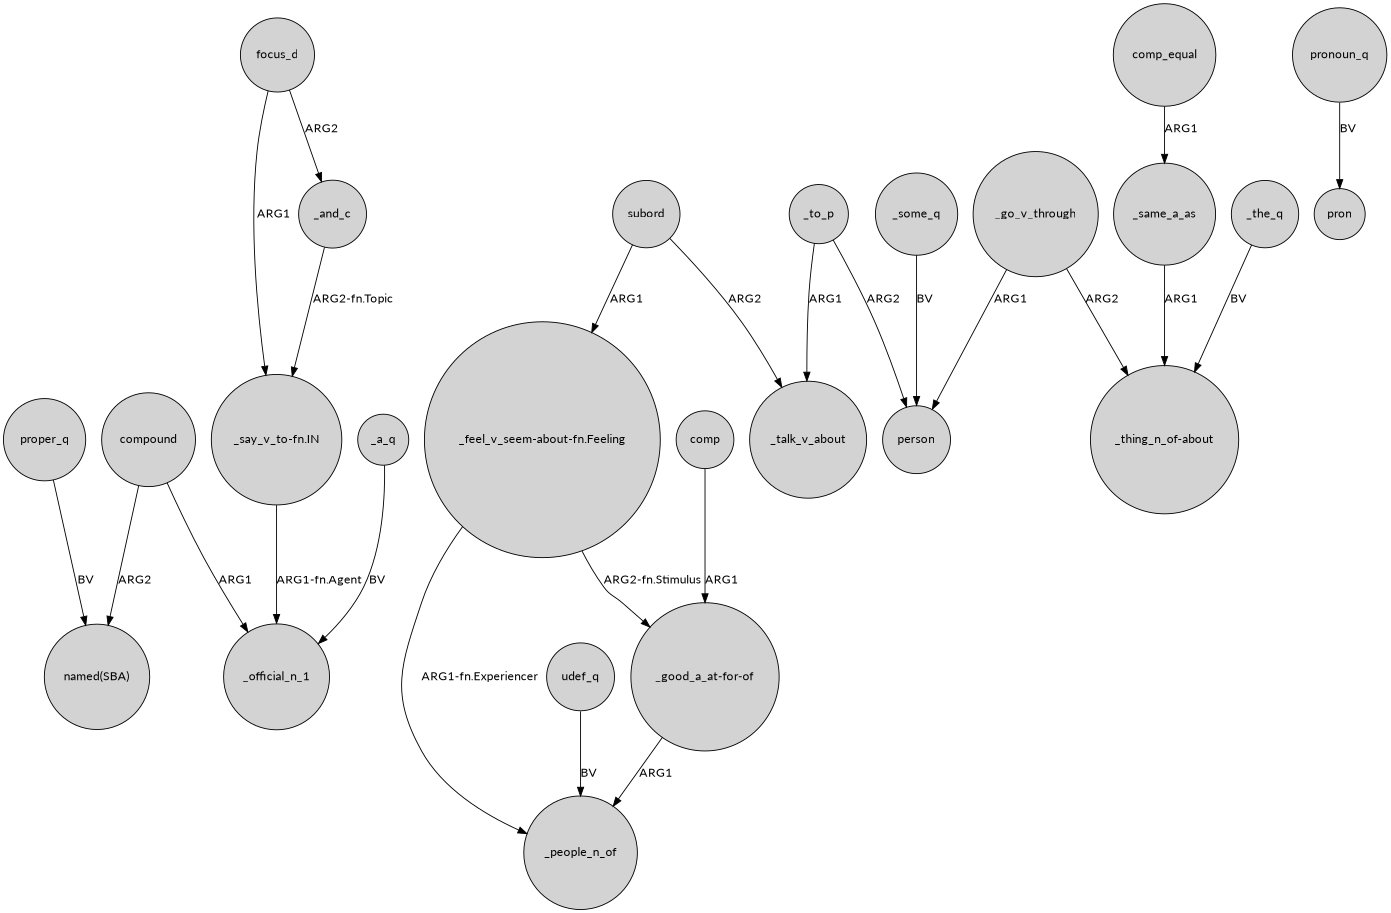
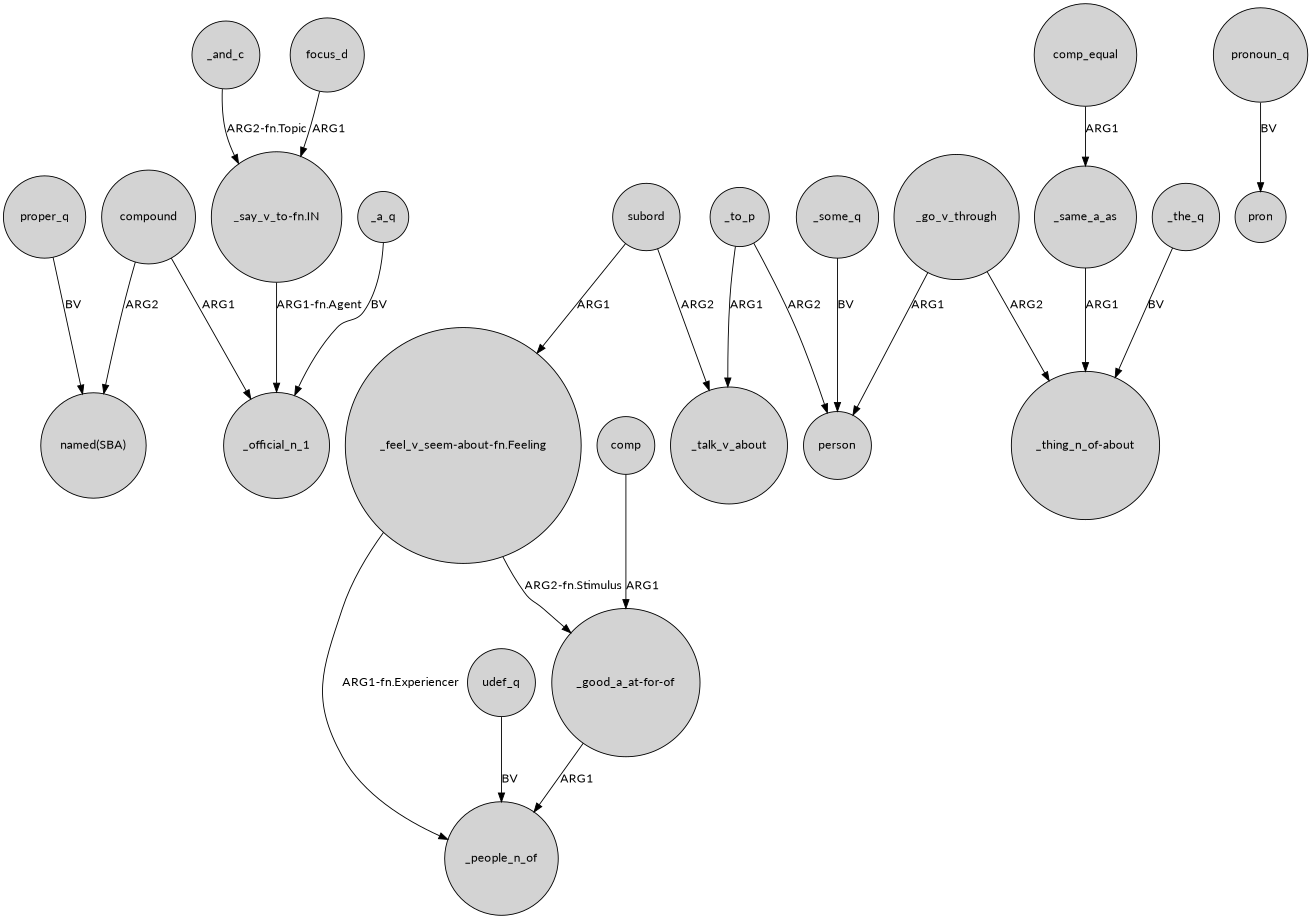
edge "focus_d" -> "_and_c": removed, label "ARG2"
